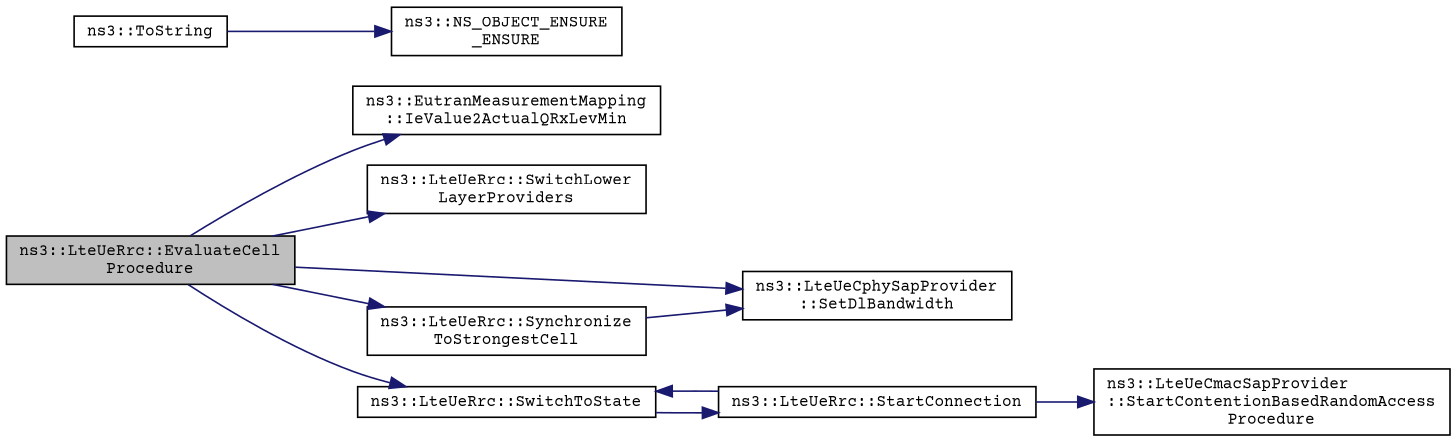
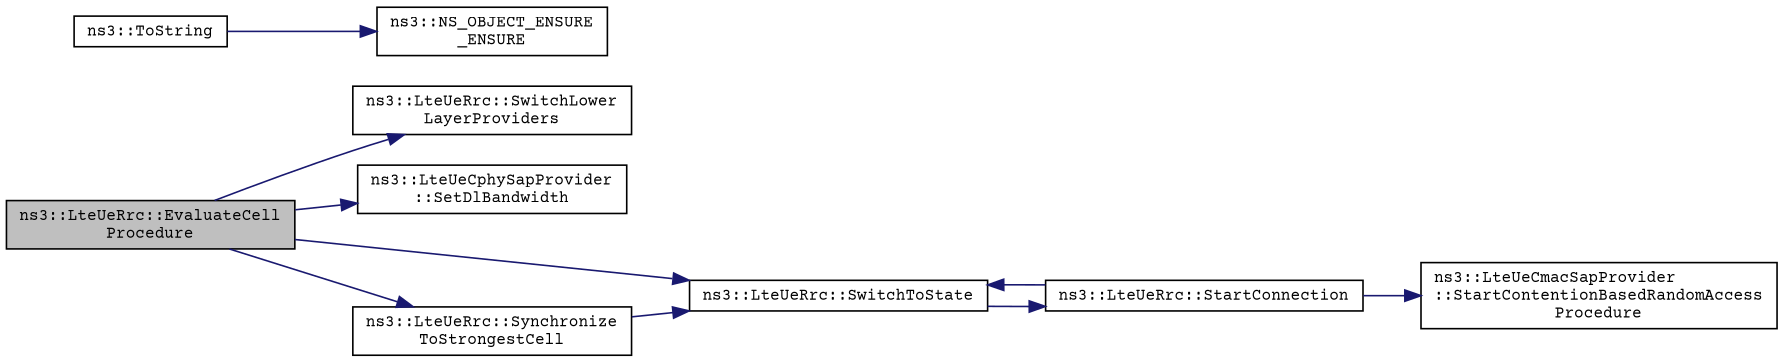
node "ns3::EutranMeasurementMapping ::IeValue2ActualQRxLevMin": removed
edge "ns3::LteUeRrc::Synchronize ToStrongestCell" -> "ns3::LteUeCphySapProvider ::SetDlBandwidth": now "ns3::LteUeRrc::Synchronize ToStrongestCell" -> "ns3::LteUeRrc::SwitchToState"
